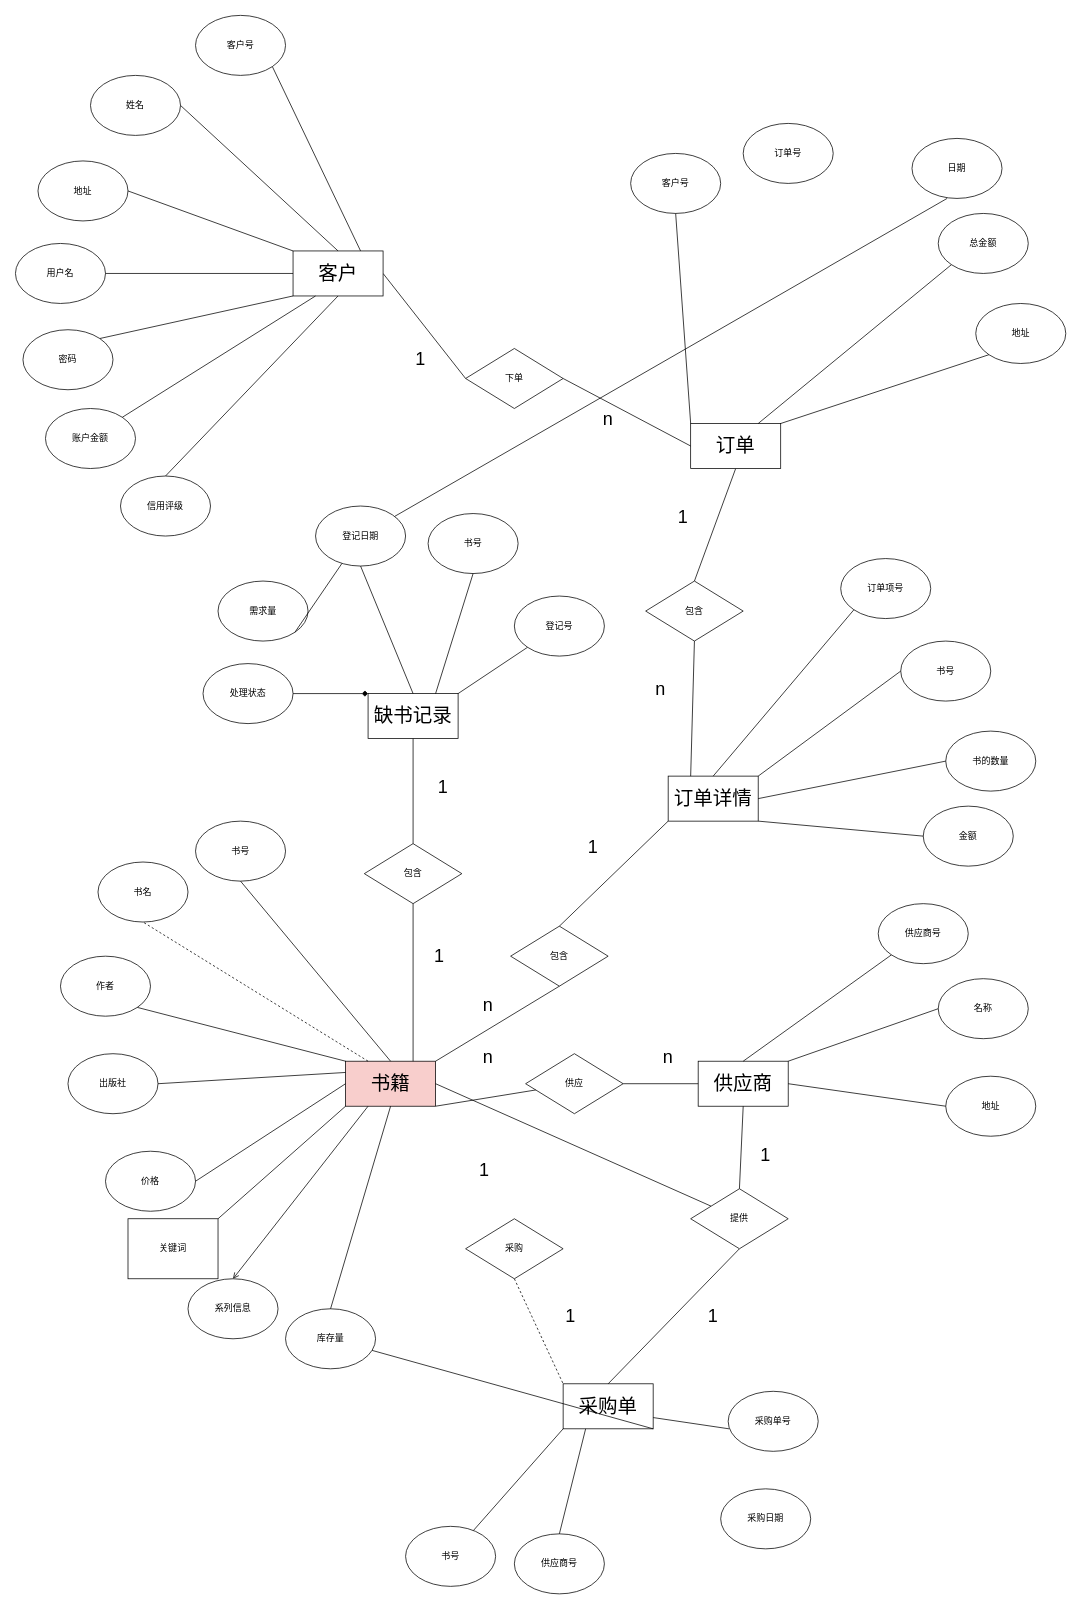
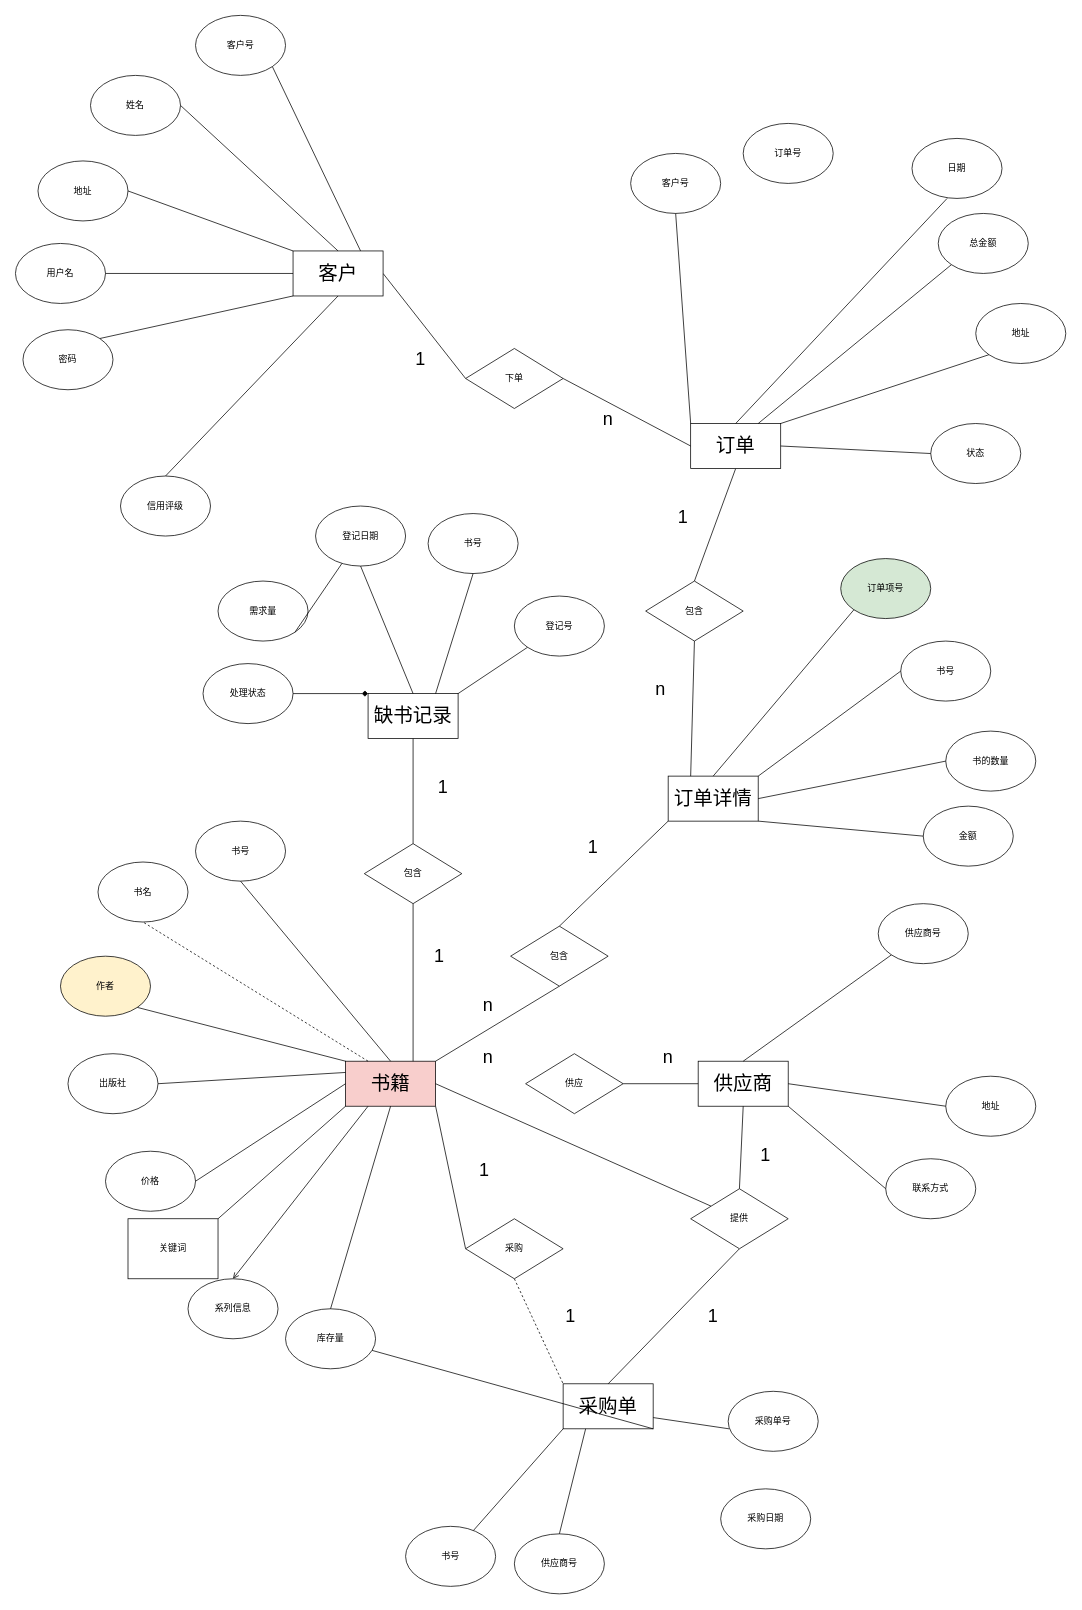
edge "客户" -- "账户金额": removed
edge "日期" -- "登记日期": now "日期" -- "订单"
node "账户金额": removed
edge "订单" -- "状态": added
node "状态": added
node "订单项号": fillcolor #ffffff -> #d5e8d4
node "作者": fillcolor #ffffff -> #fff2cc
node "名称": removed
edge "名称" -- "供应商": removed
edge "书籍" -- "供应": now "书籍" -- "采购"
edge "供应商" -- "联系方式": added
node "联系方式": added
